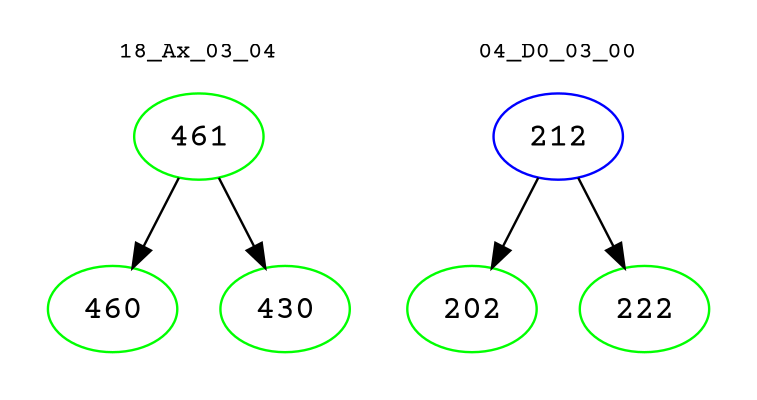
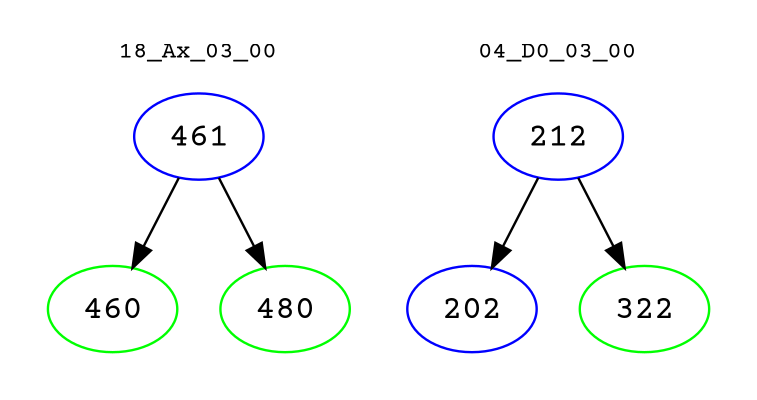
cluster "18_Ax_03_04": label "18_Ax_03_04" -> "18_Ax_03_00"
node "461": color green -> blue
node "430": label "430" -> "480"
node "202": color green -> blue
node "222": label "222" -> "322"
